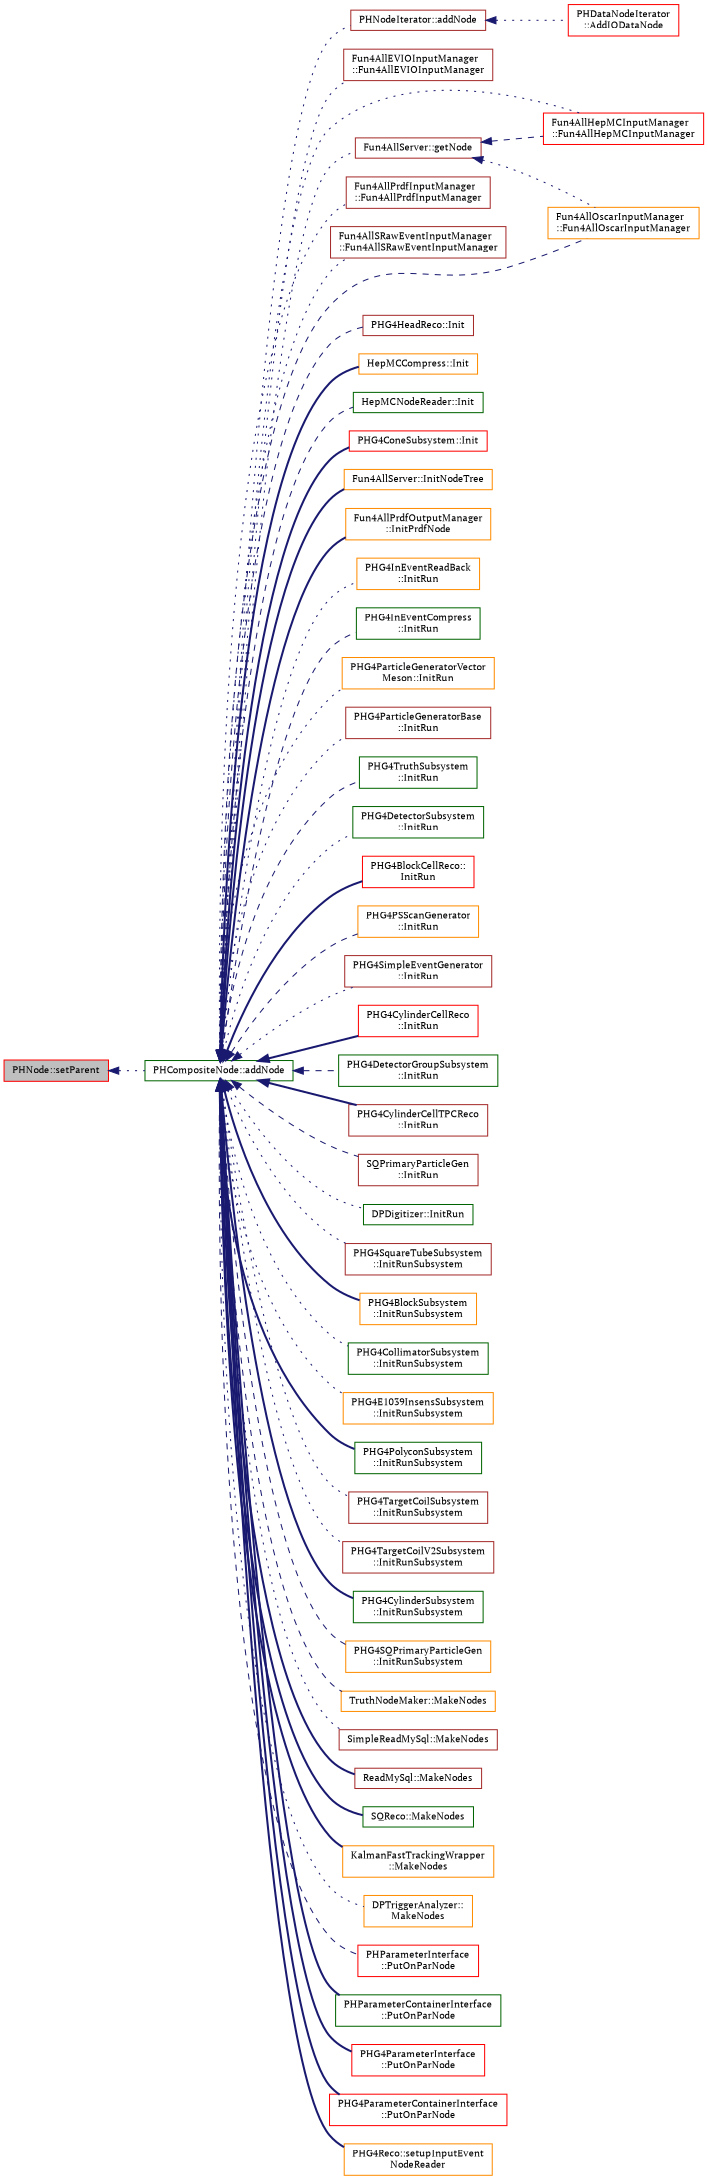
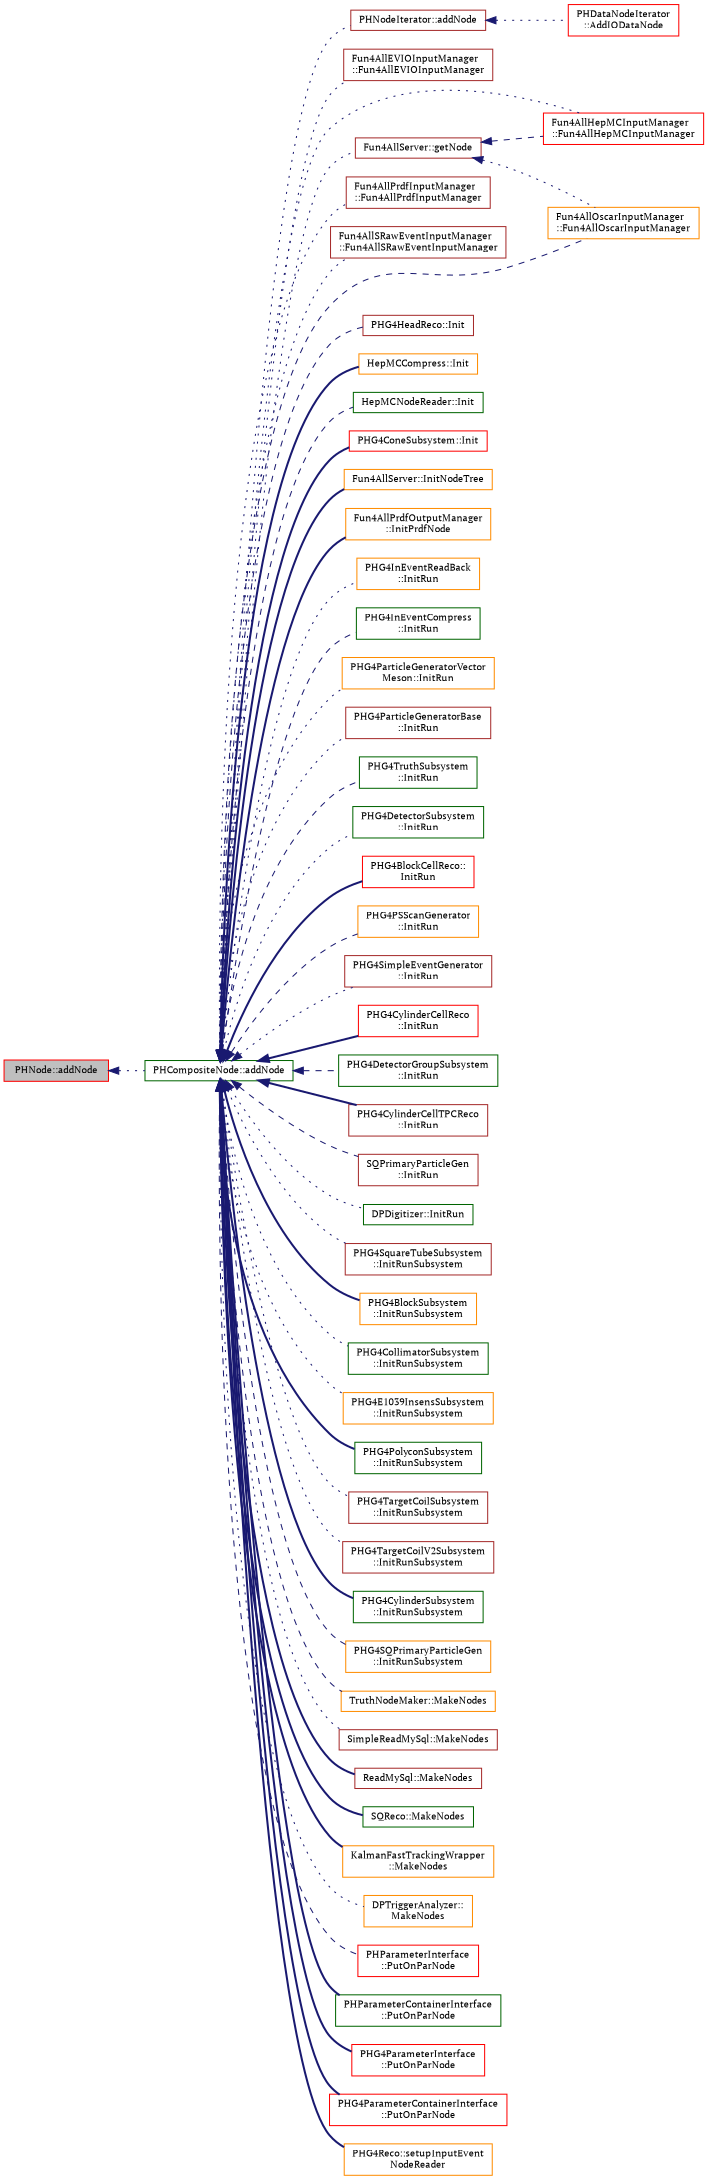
node "PHNode::setParent": label "PHNode::setParent" -> "PHNode::addNode"
